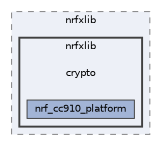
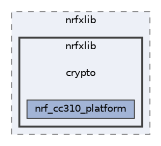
node "nrf_cc910_platform": label "nrf_cc910_platform" -> "nrf_cc310_platform"
